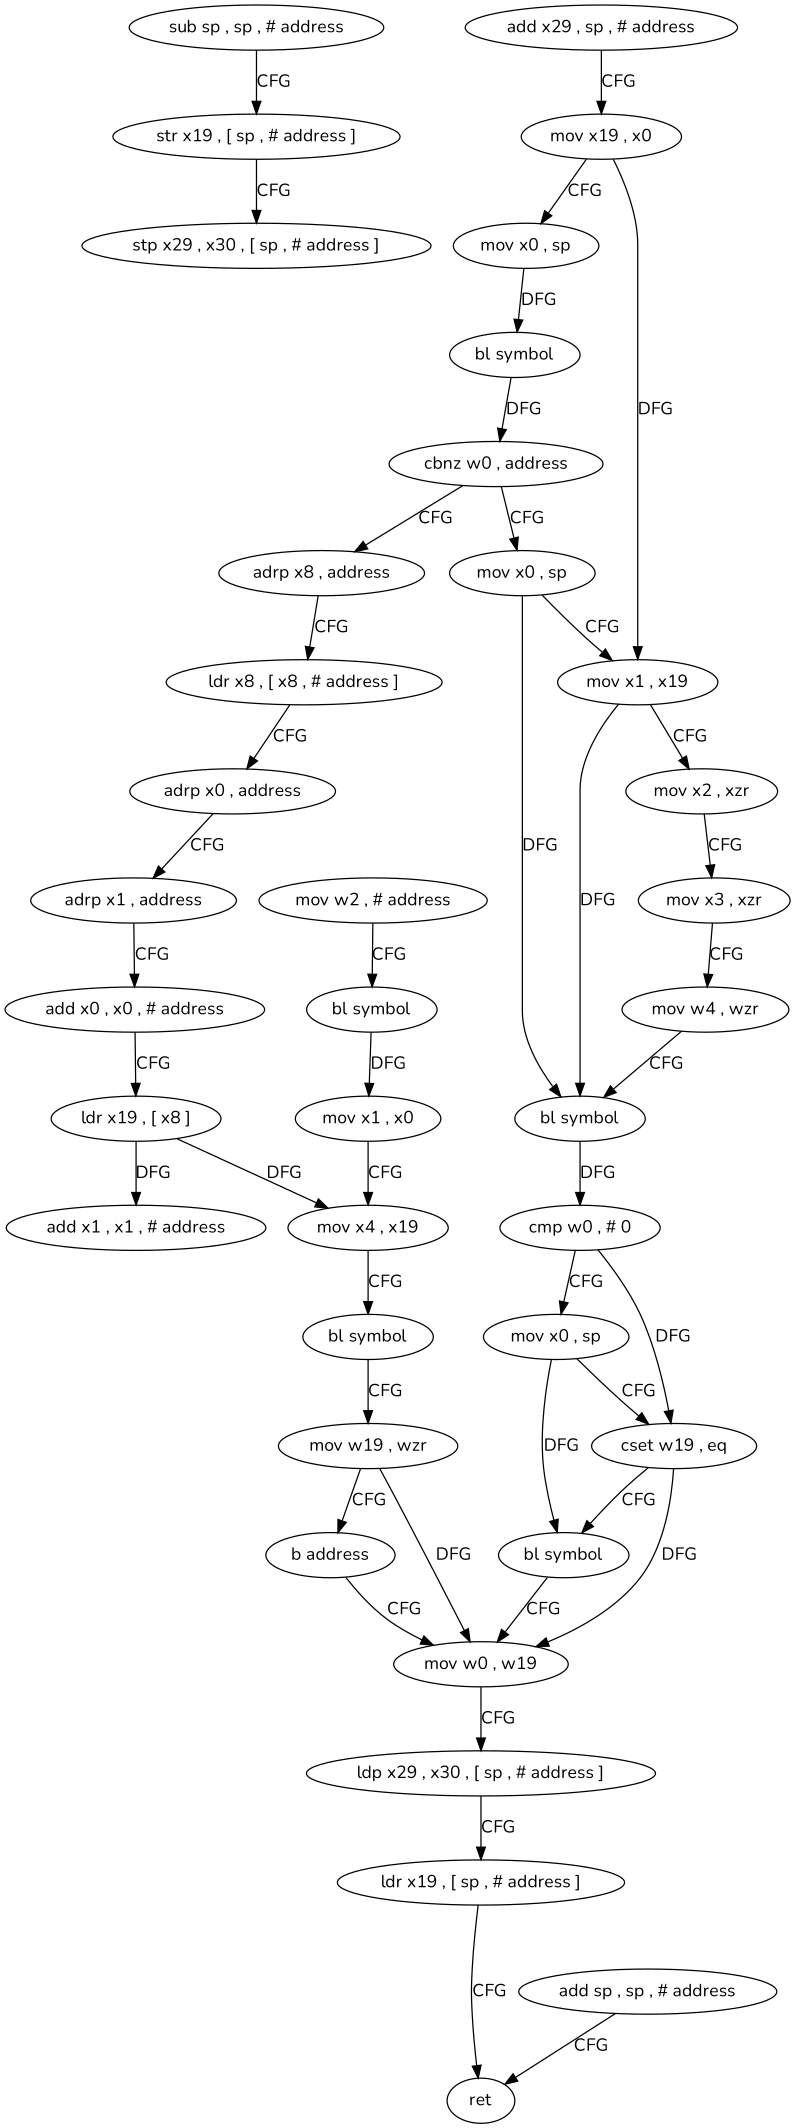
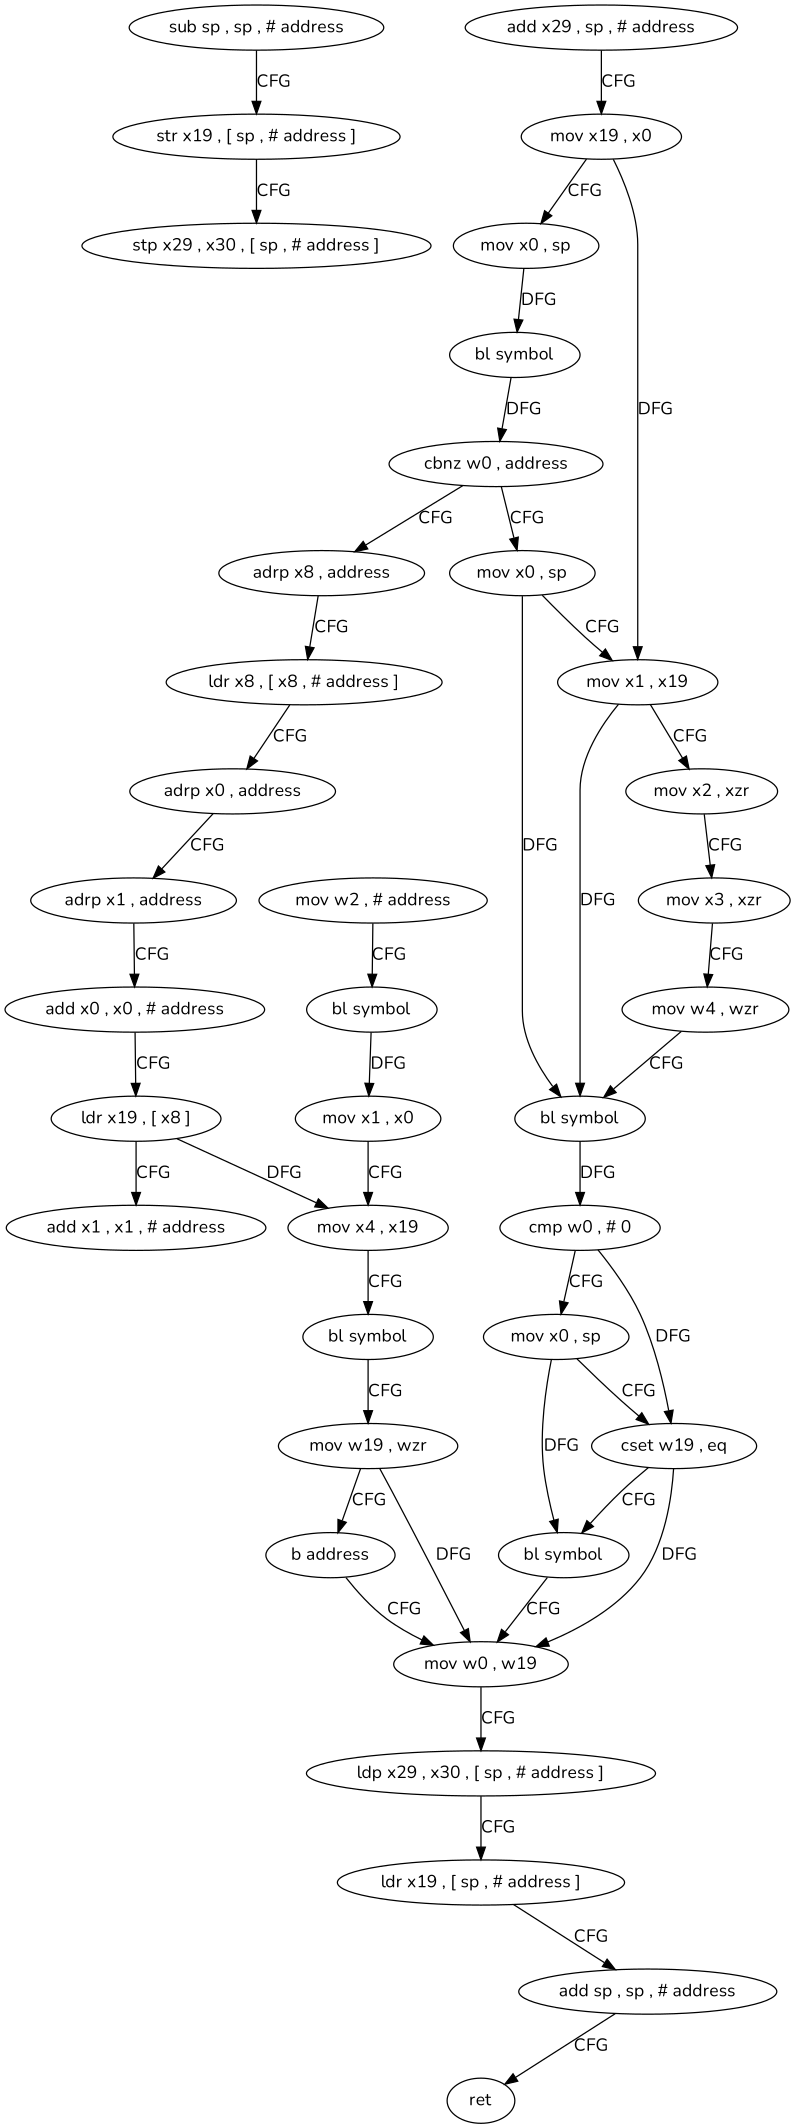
edge "ldr x19 , [ x8 ]" -> "add x1 , x1 , # address": label "DFG" -> "CFG"
edge "ldr x19 , [ sp , # address ]" -> "ret": now "ldr x19 , [ sp , # address ]" -> "add sp , sp , # address"
